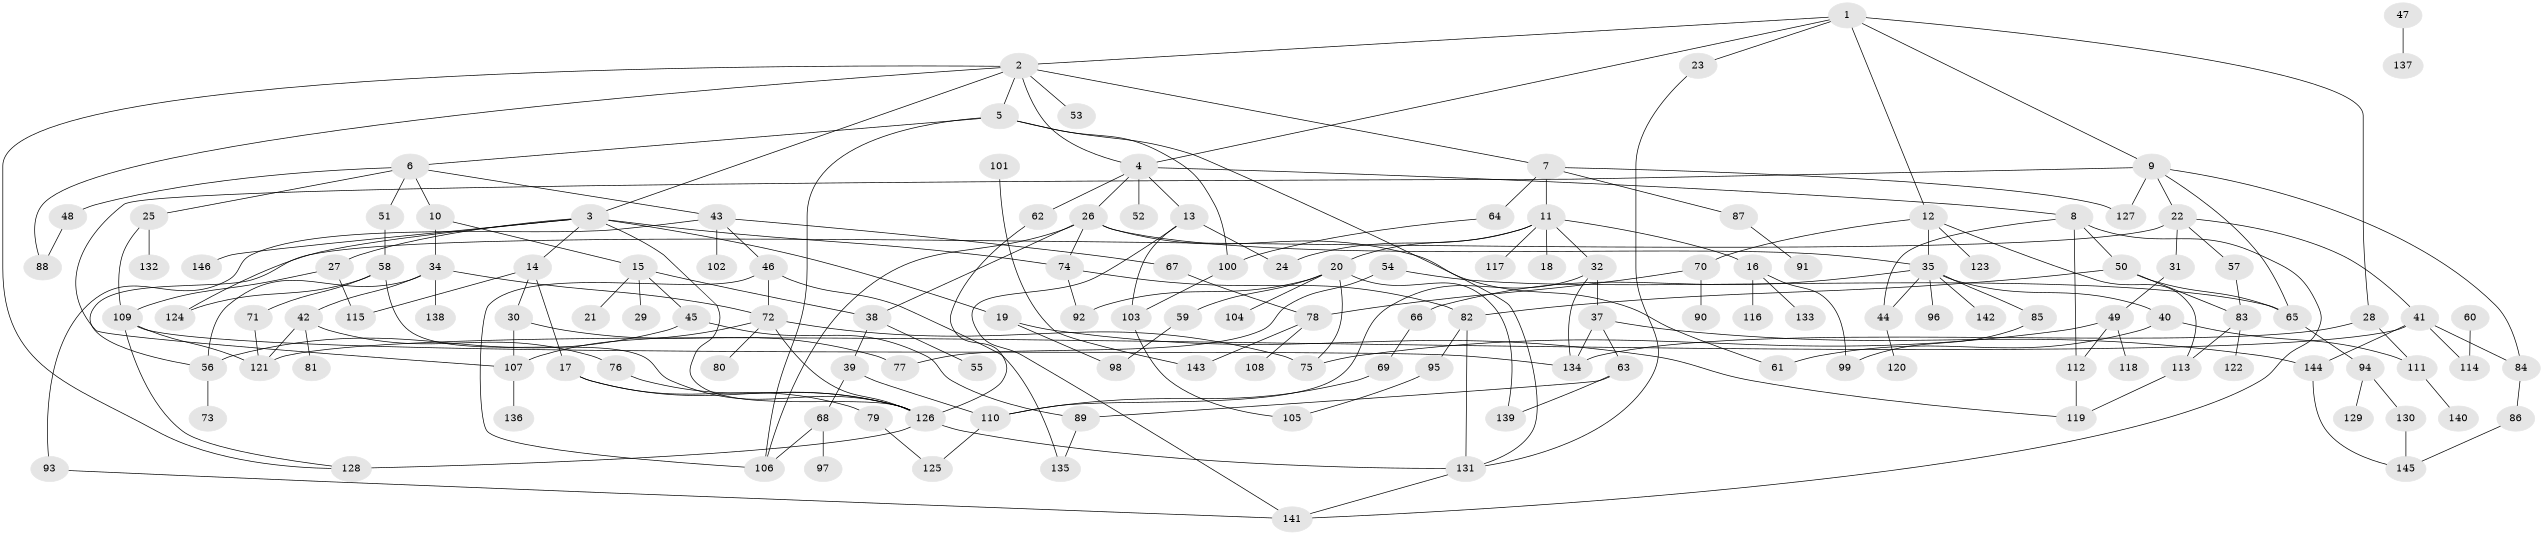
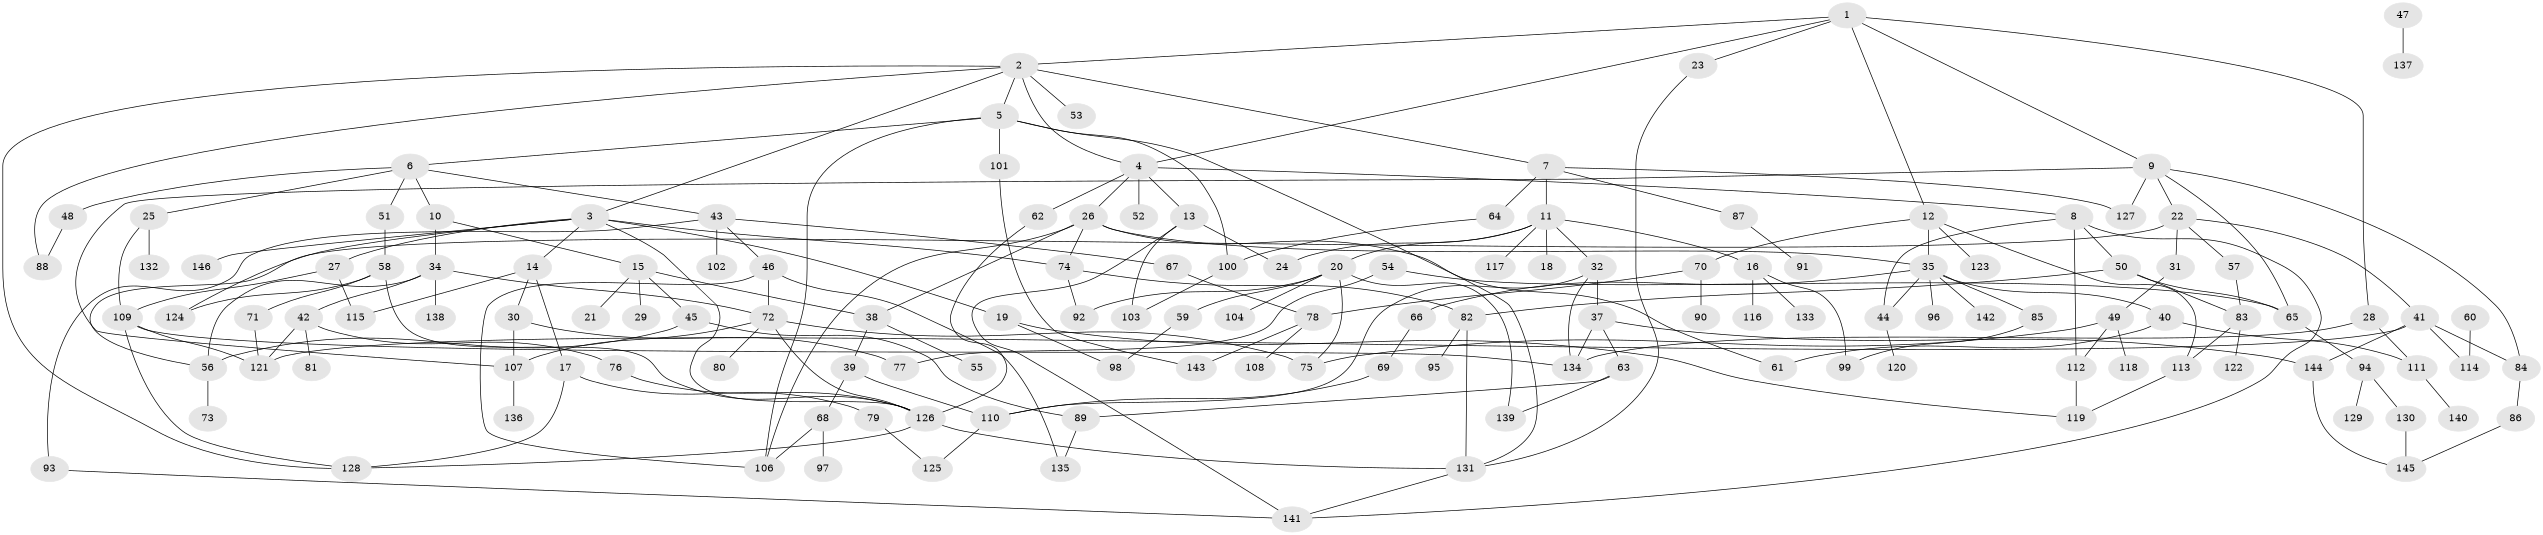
edge "5" -- "101": added
edge "17" -- "126": now "17" -- "128"
node "105": removed
